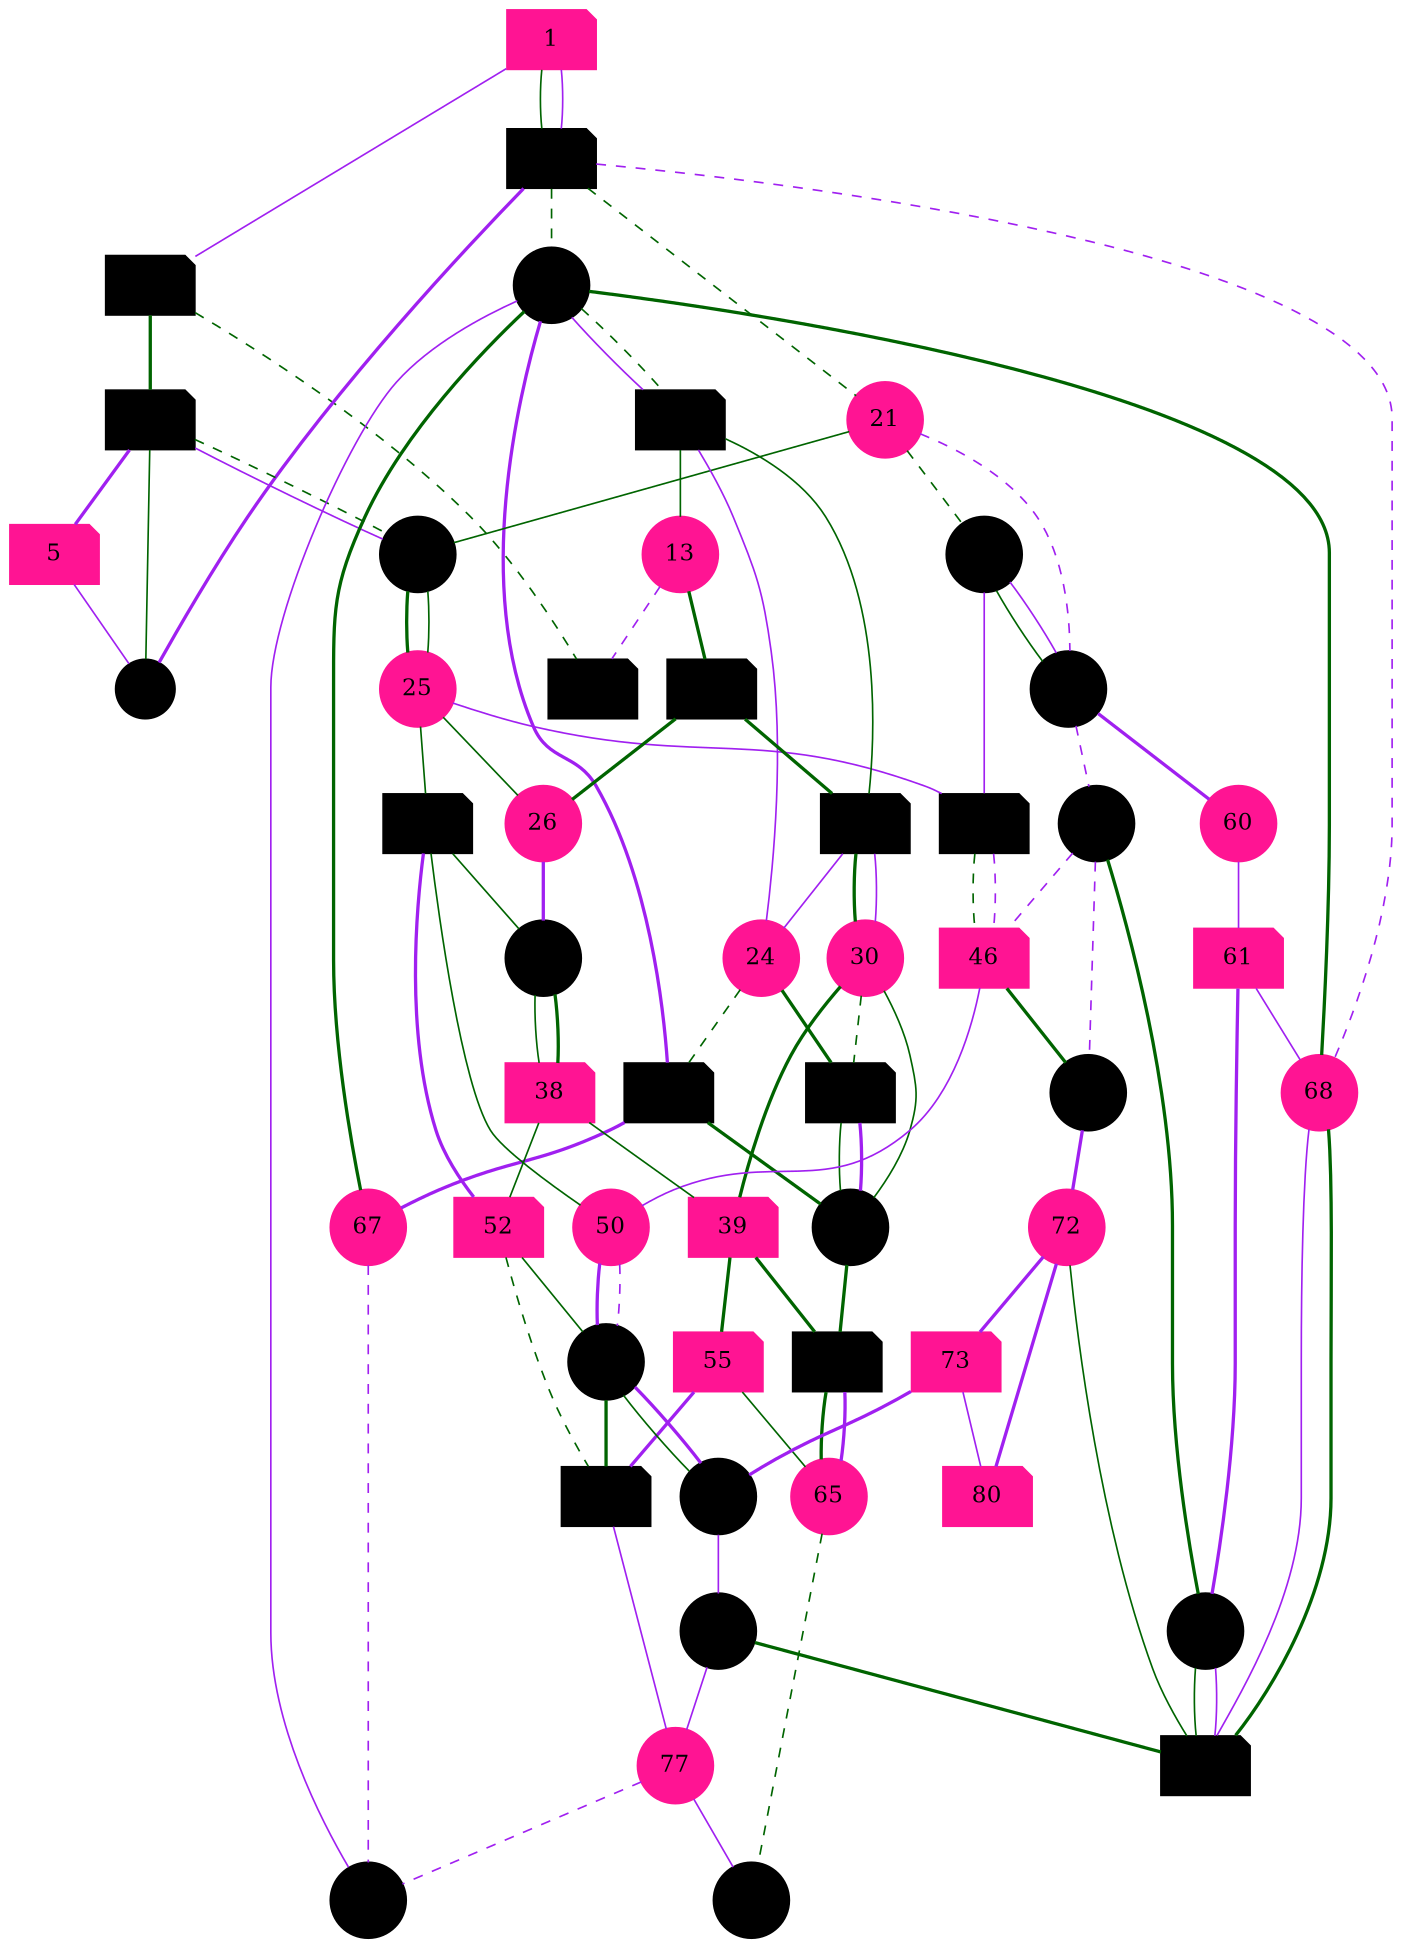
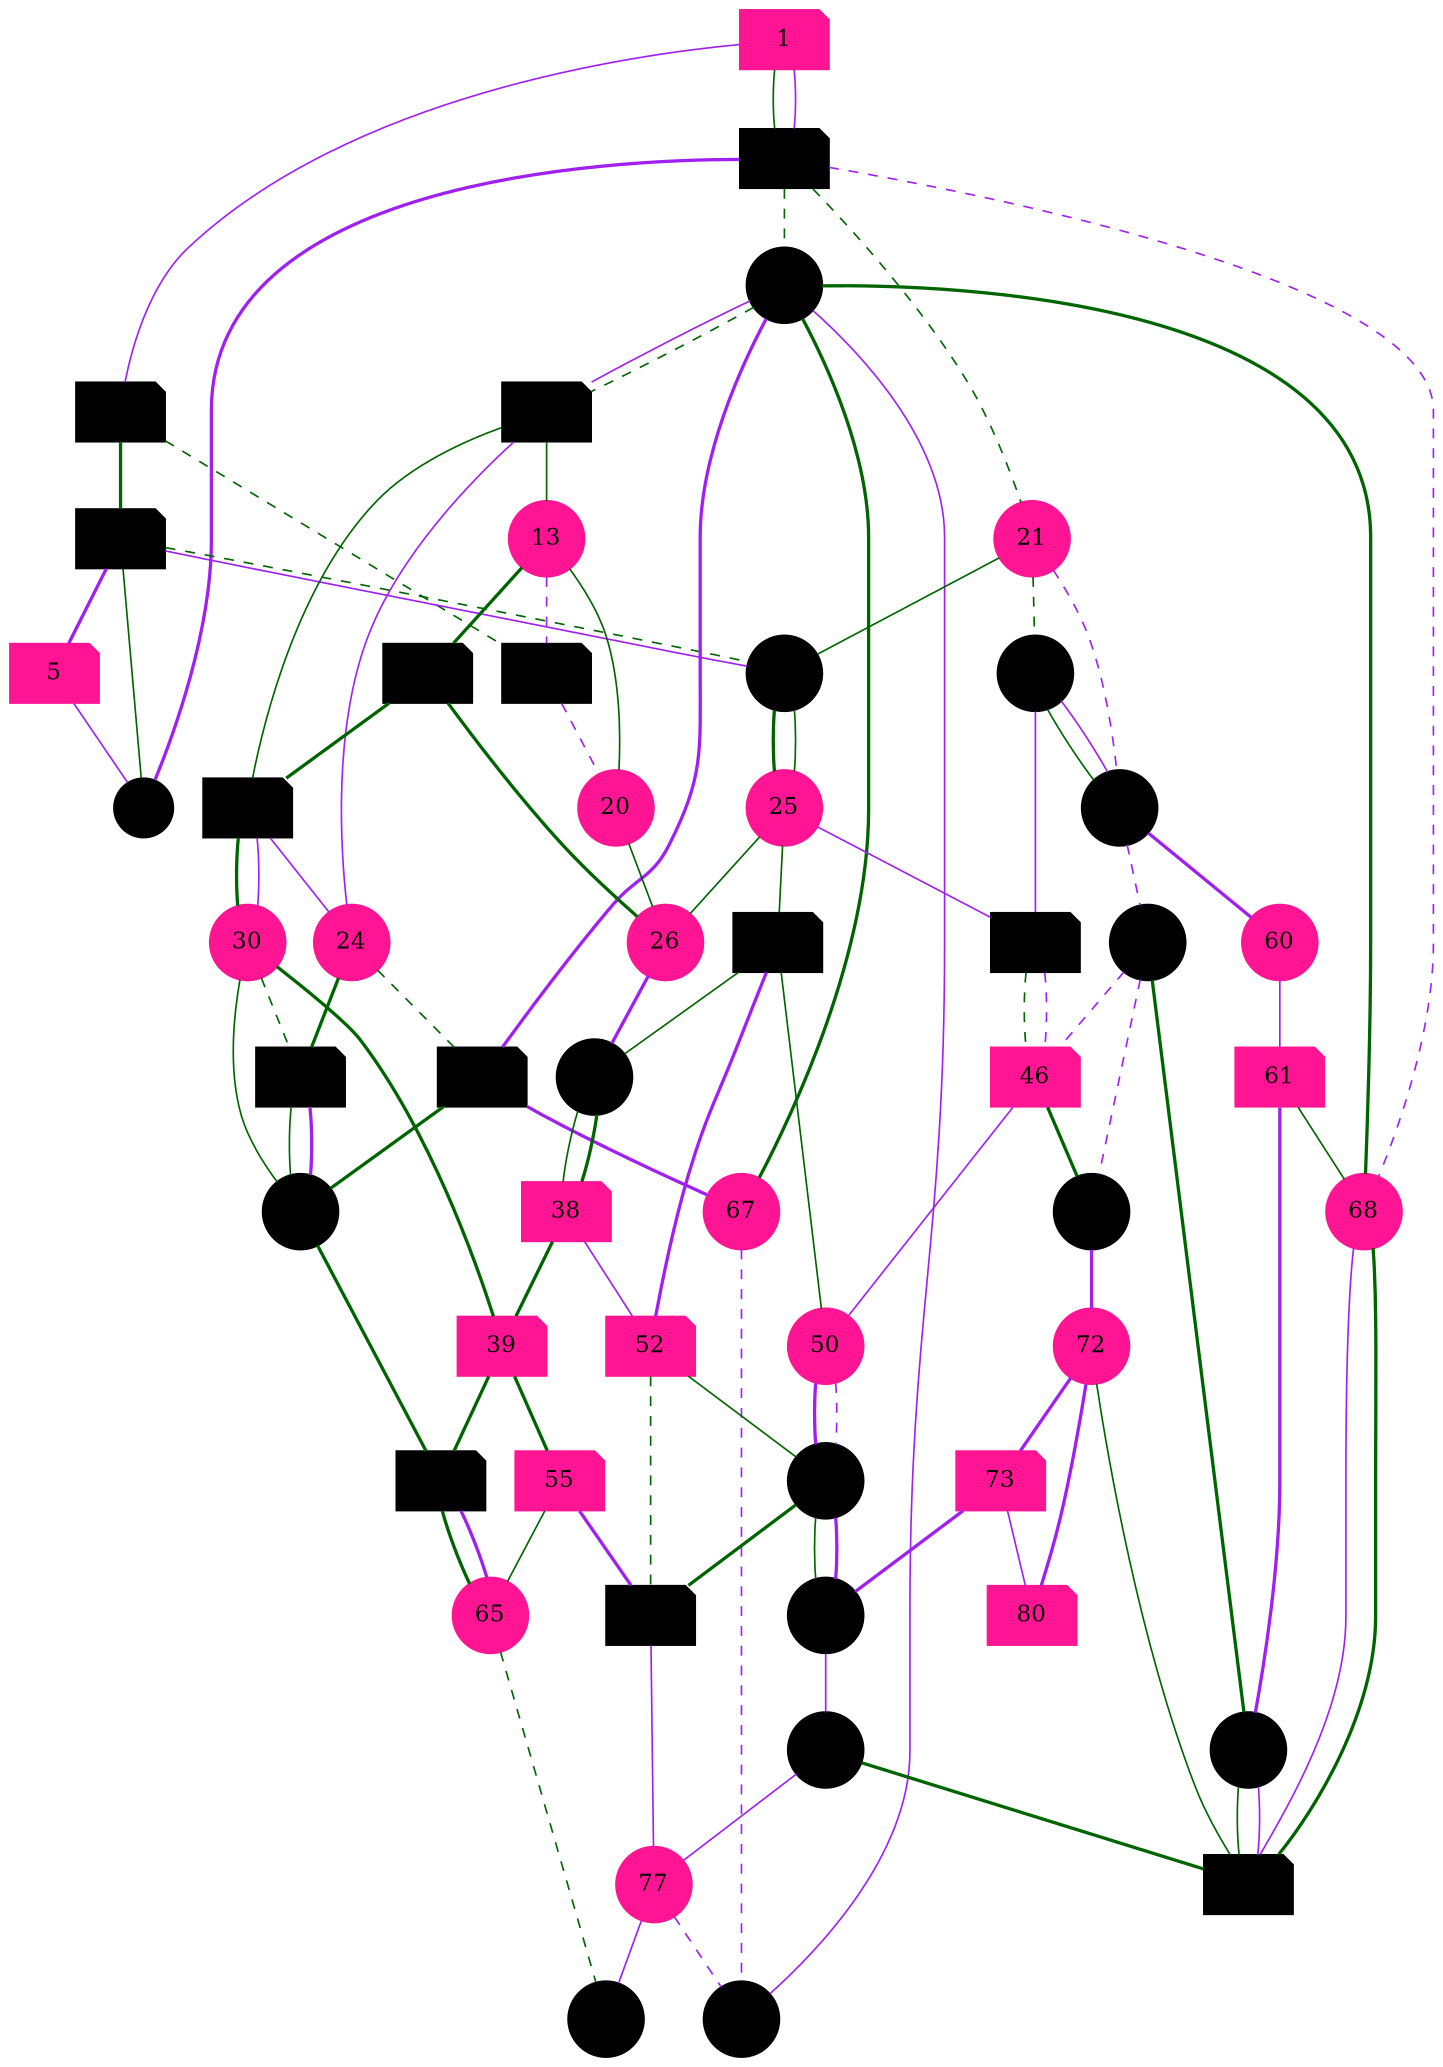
node "20": added
edge "61" -- "68": color purple -> darkgreen
edge "38" -- "52": color darkgreen -> purple
edge "38" -- "39": style solid -> bold
